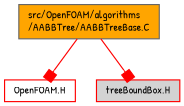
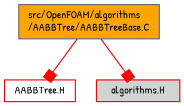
node "OpenFOAM.H": label "OpenFOAM.H" -> "AABBTree.H"
node "treeBoundBox.H": label "treeBoundBox.H" -> "algorithms.H"
